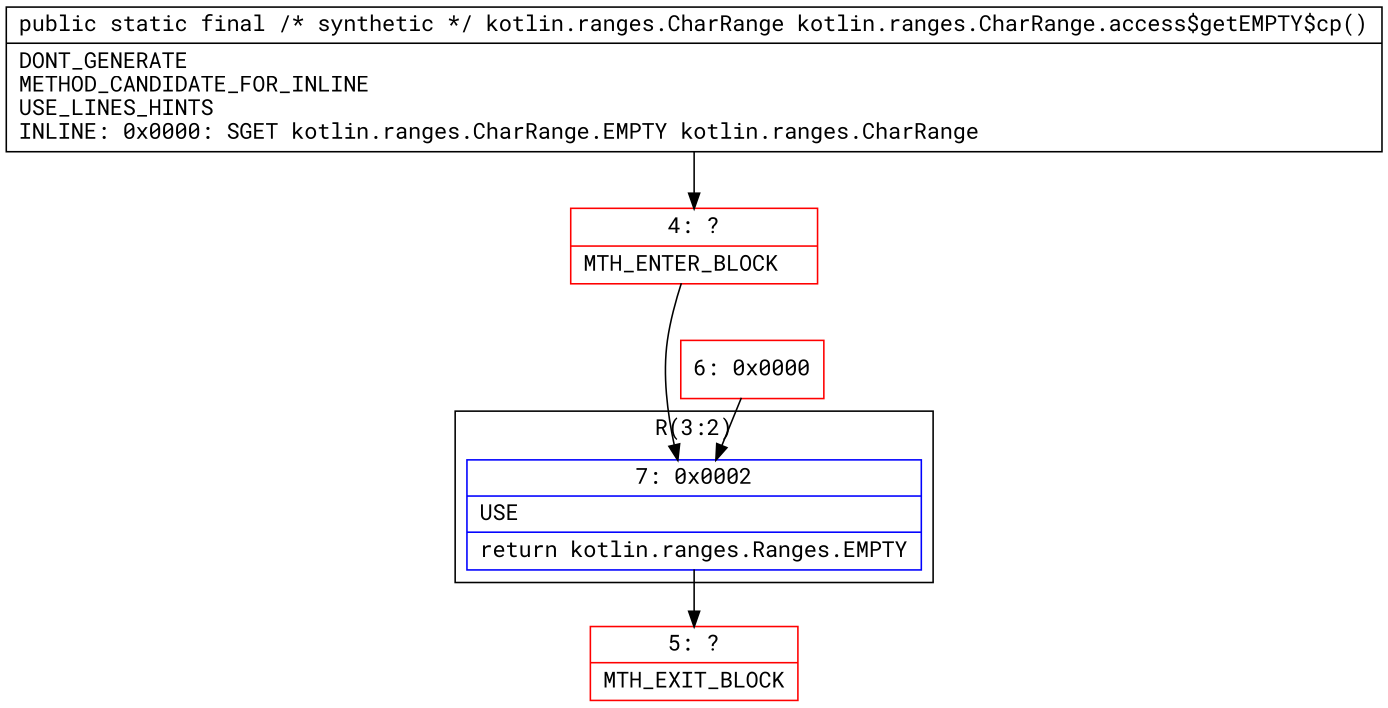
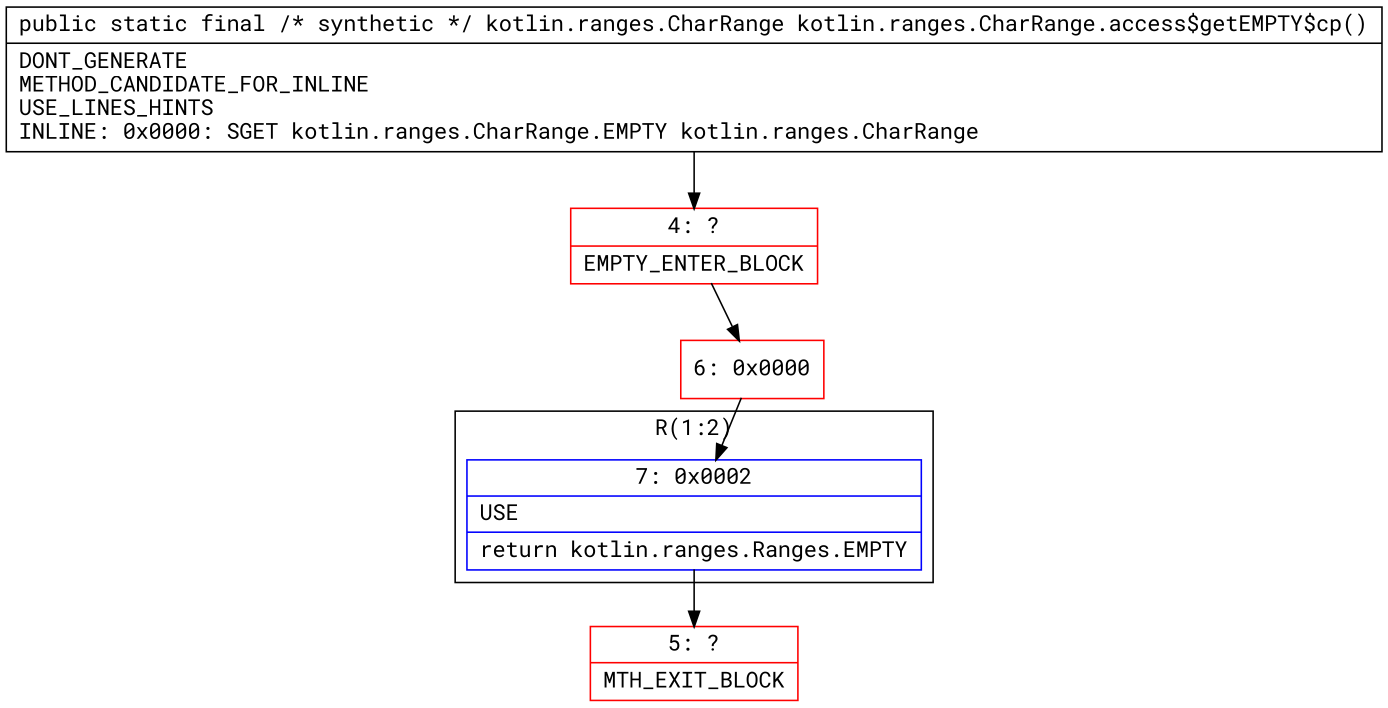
node "4: ?": text "MTH_ENTER_BLOCK" -> "EMPTY_ENTER_BLOCK"
edge "4: ?" -> "7: 0x0002": now "4: ?" -> "6: 0x0000"
cluster "R(3:2)": label "R(3:2)" -> "R(1:2)"
